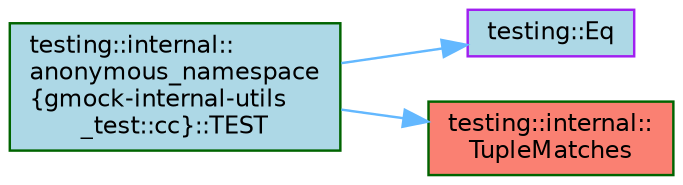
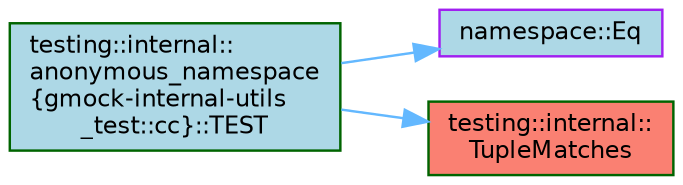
node "testing::Eq": label "testing::Eq" -> "namespace::Eq"
